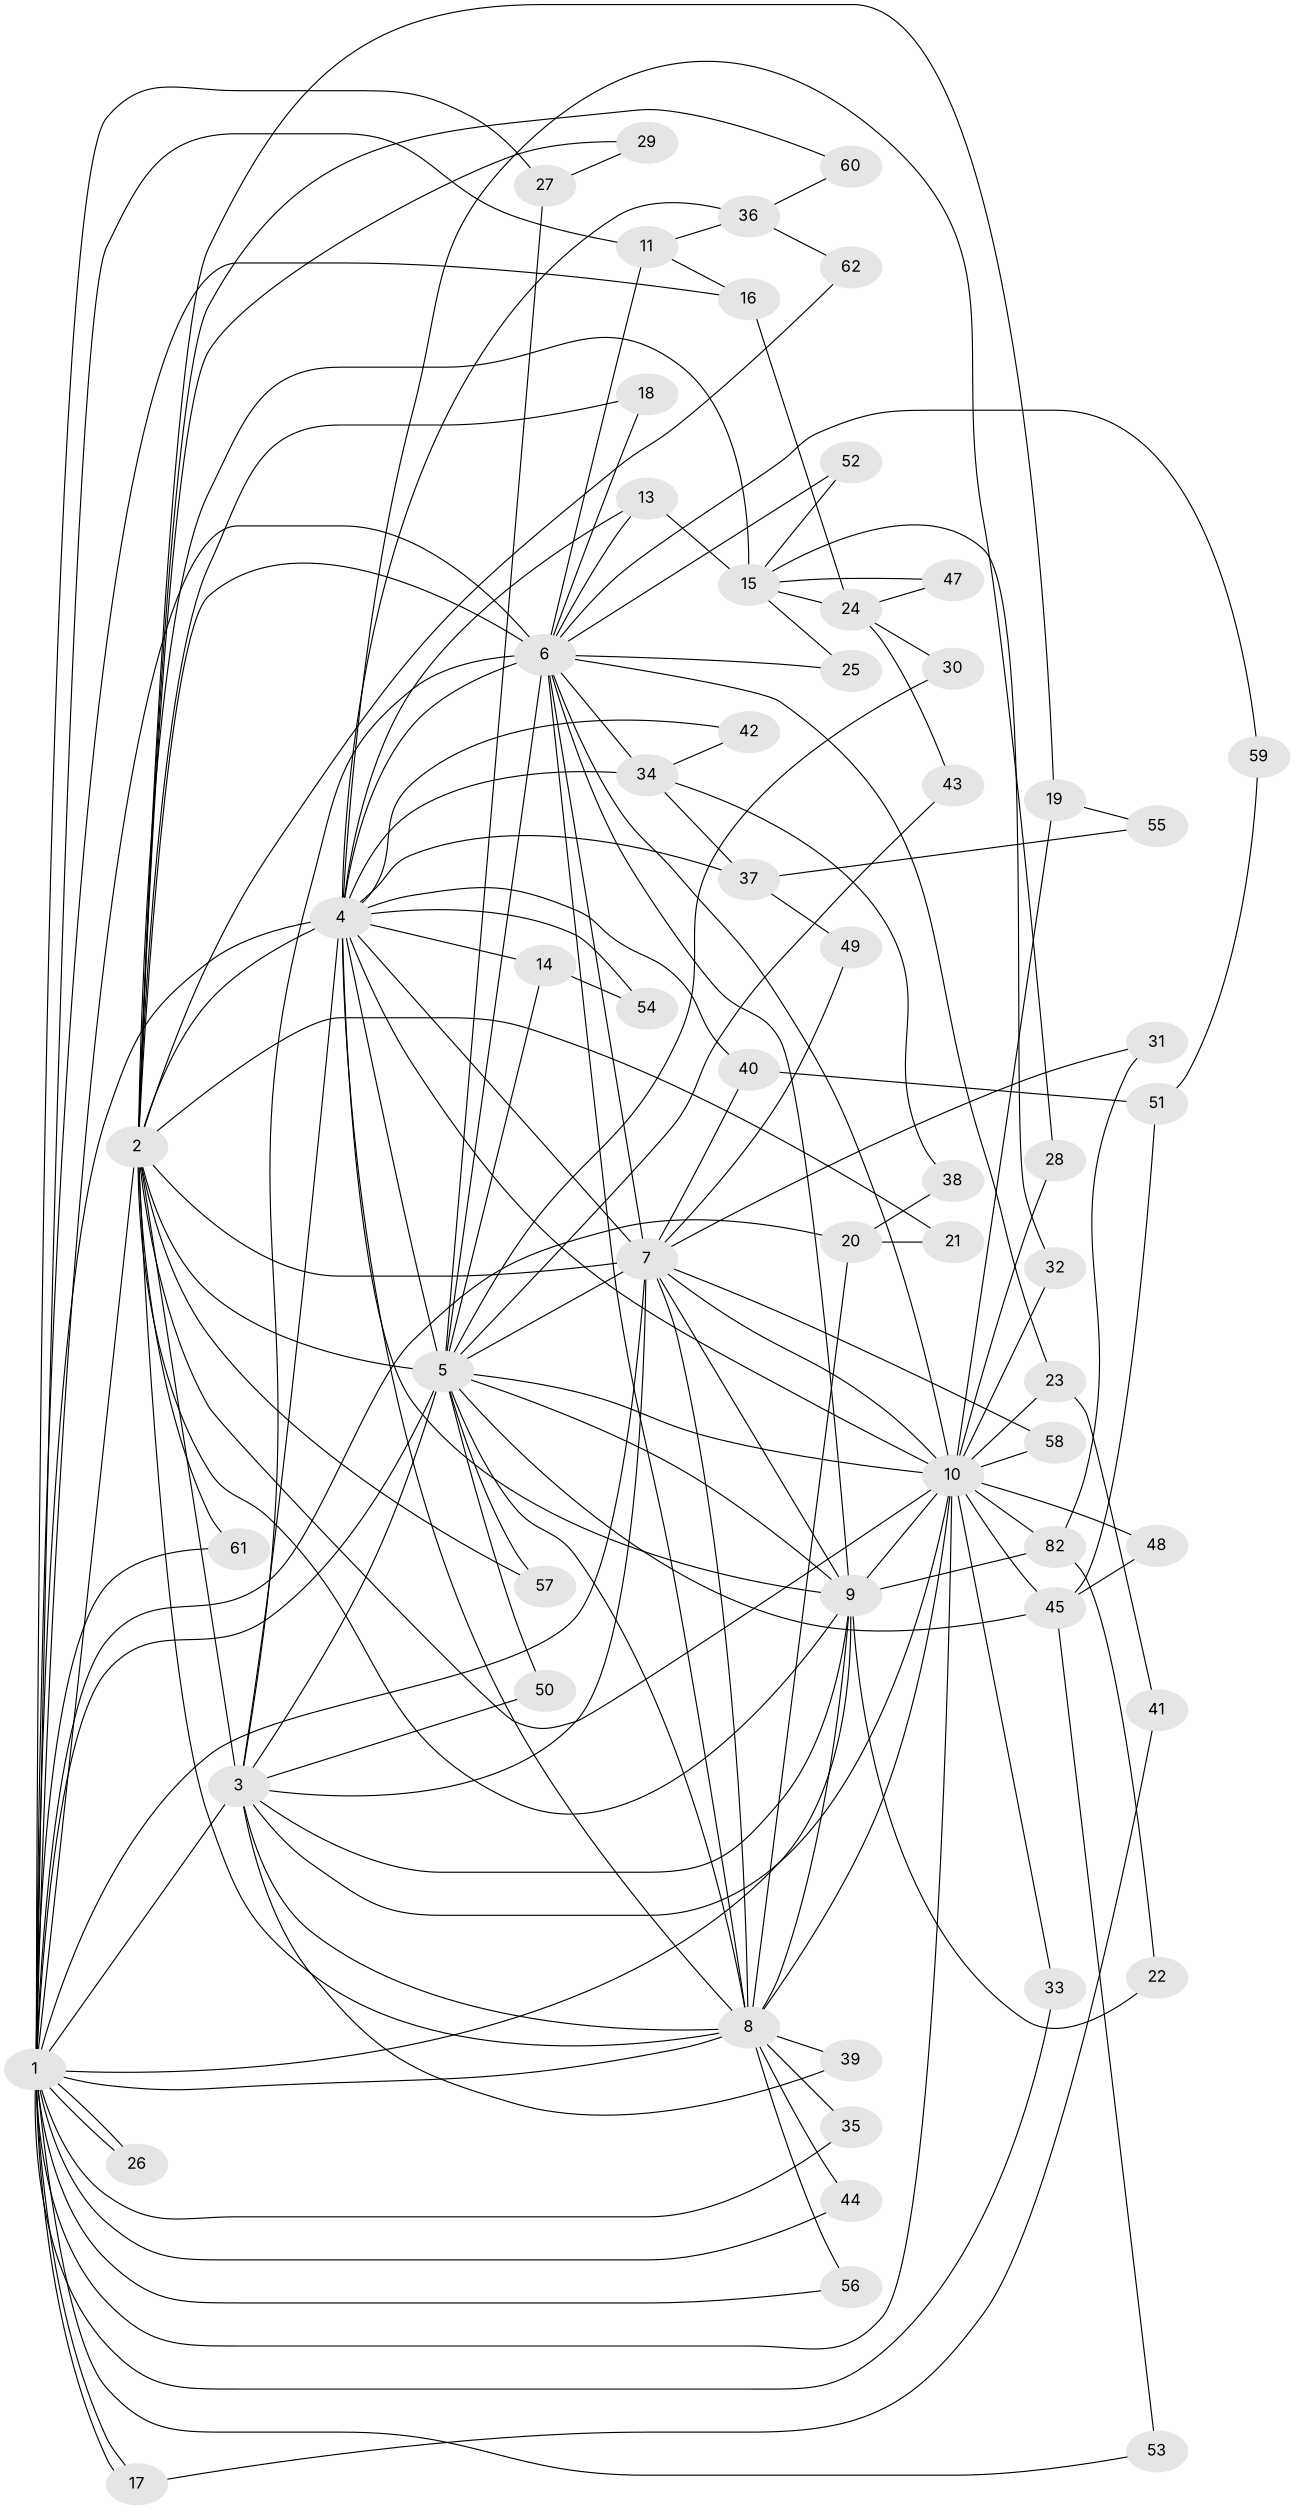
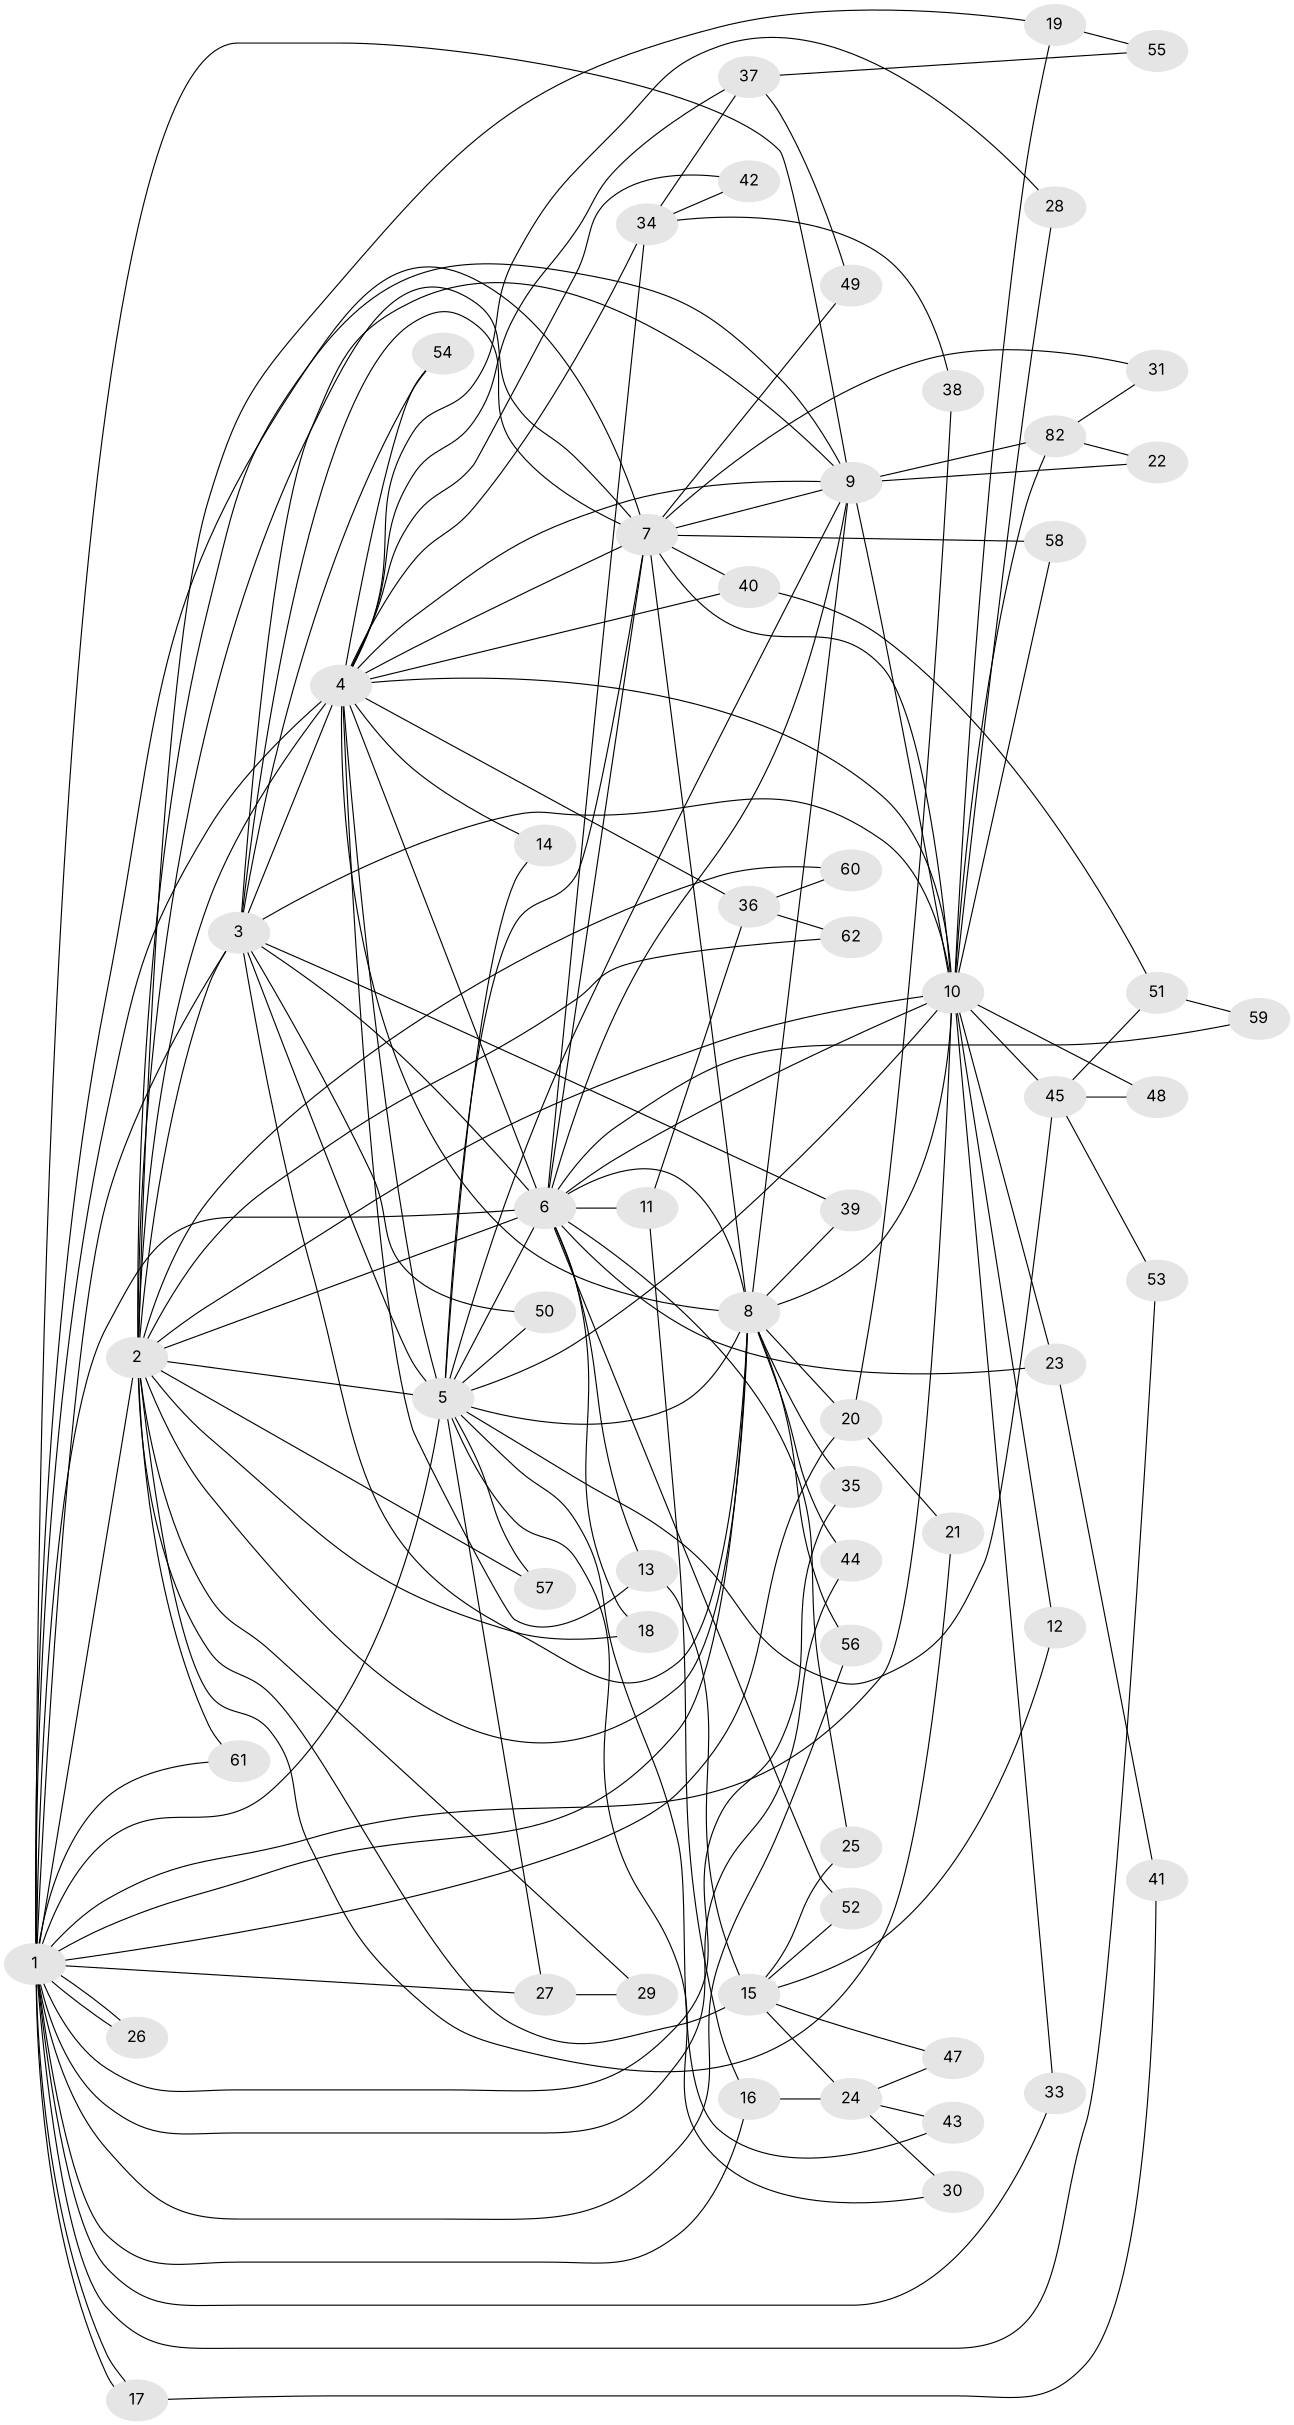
edge "11" -- "1": removed
edge "14" -- "54": now "3" -- "54"
node "32": label "32" -> "12"
